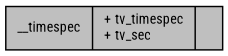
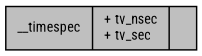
node "__timespec": text "+ tv_timespec" -> "+ tv_nsec"
